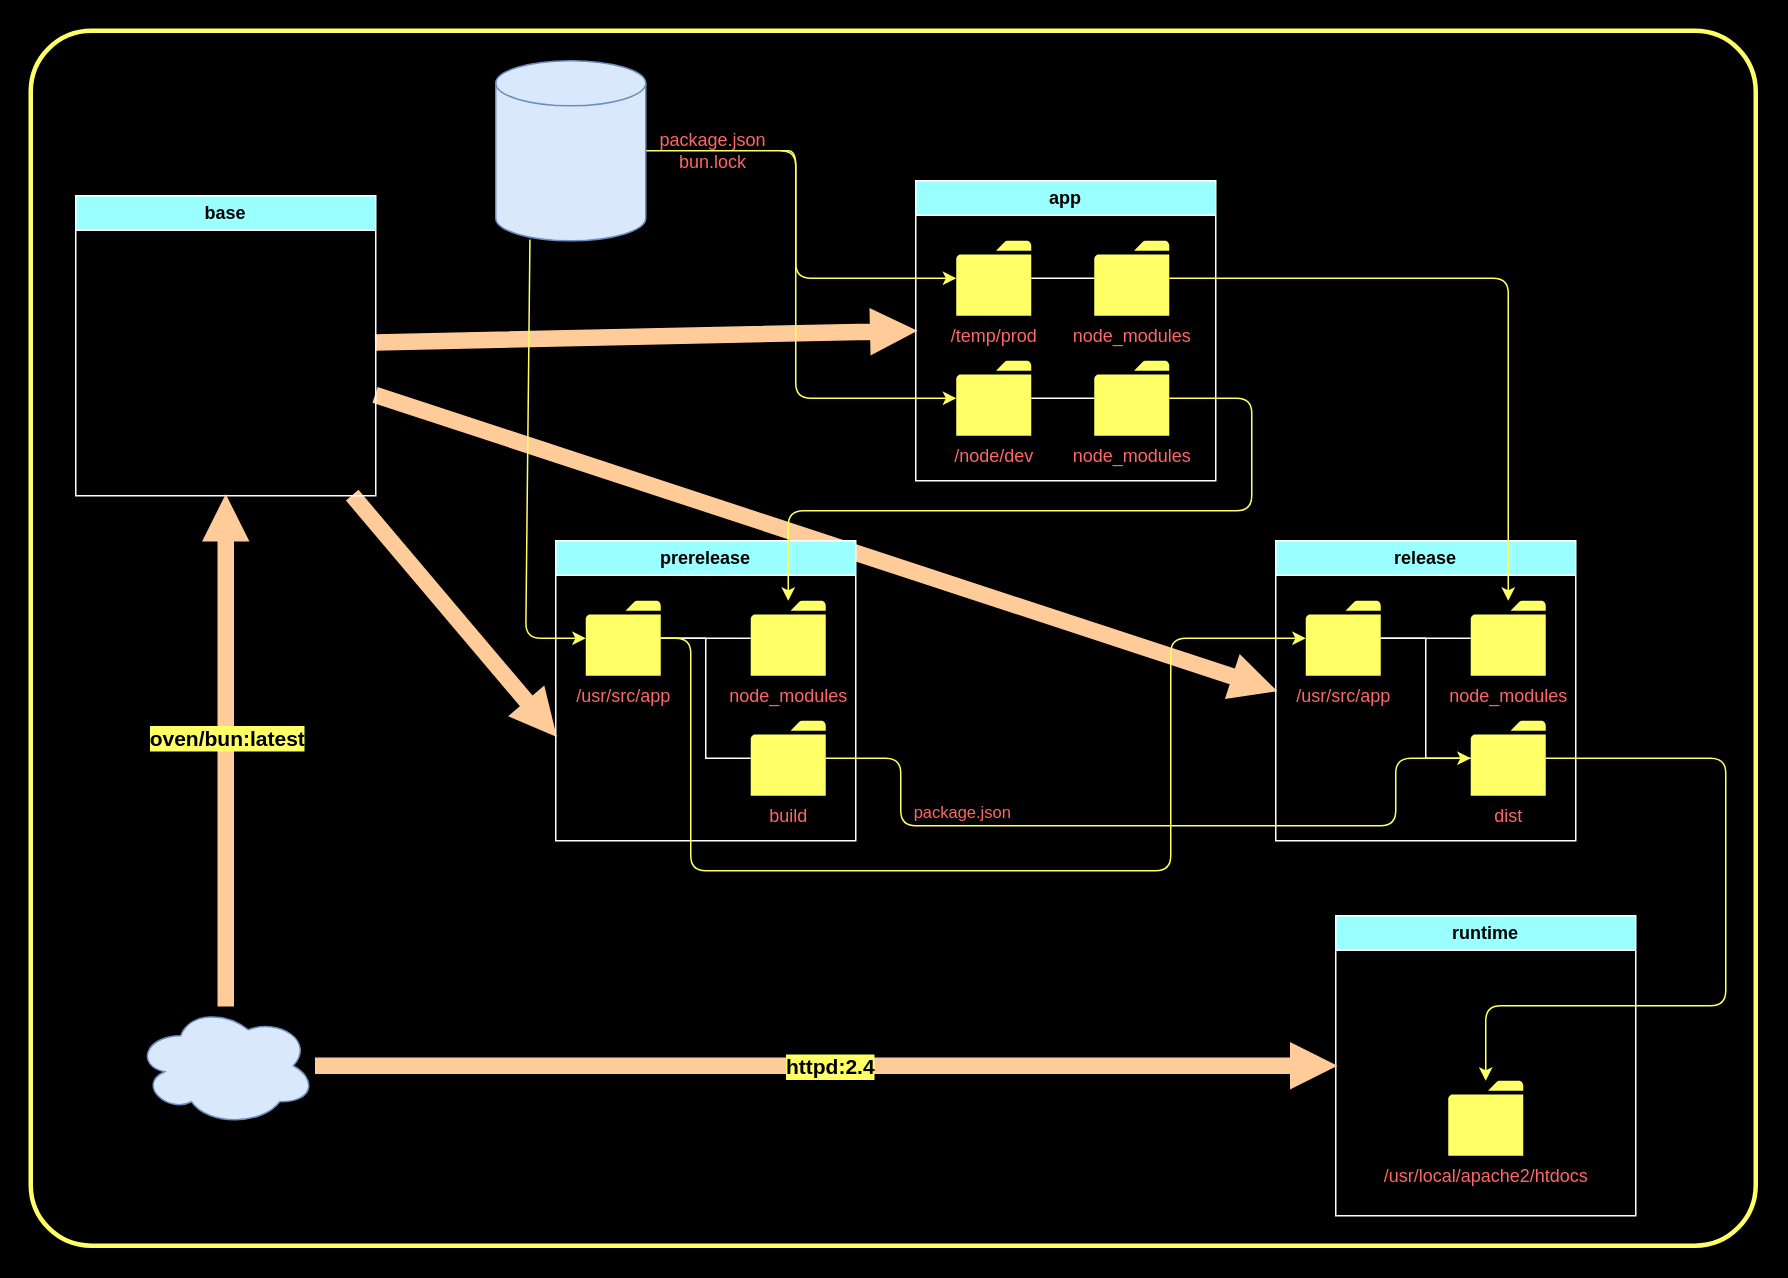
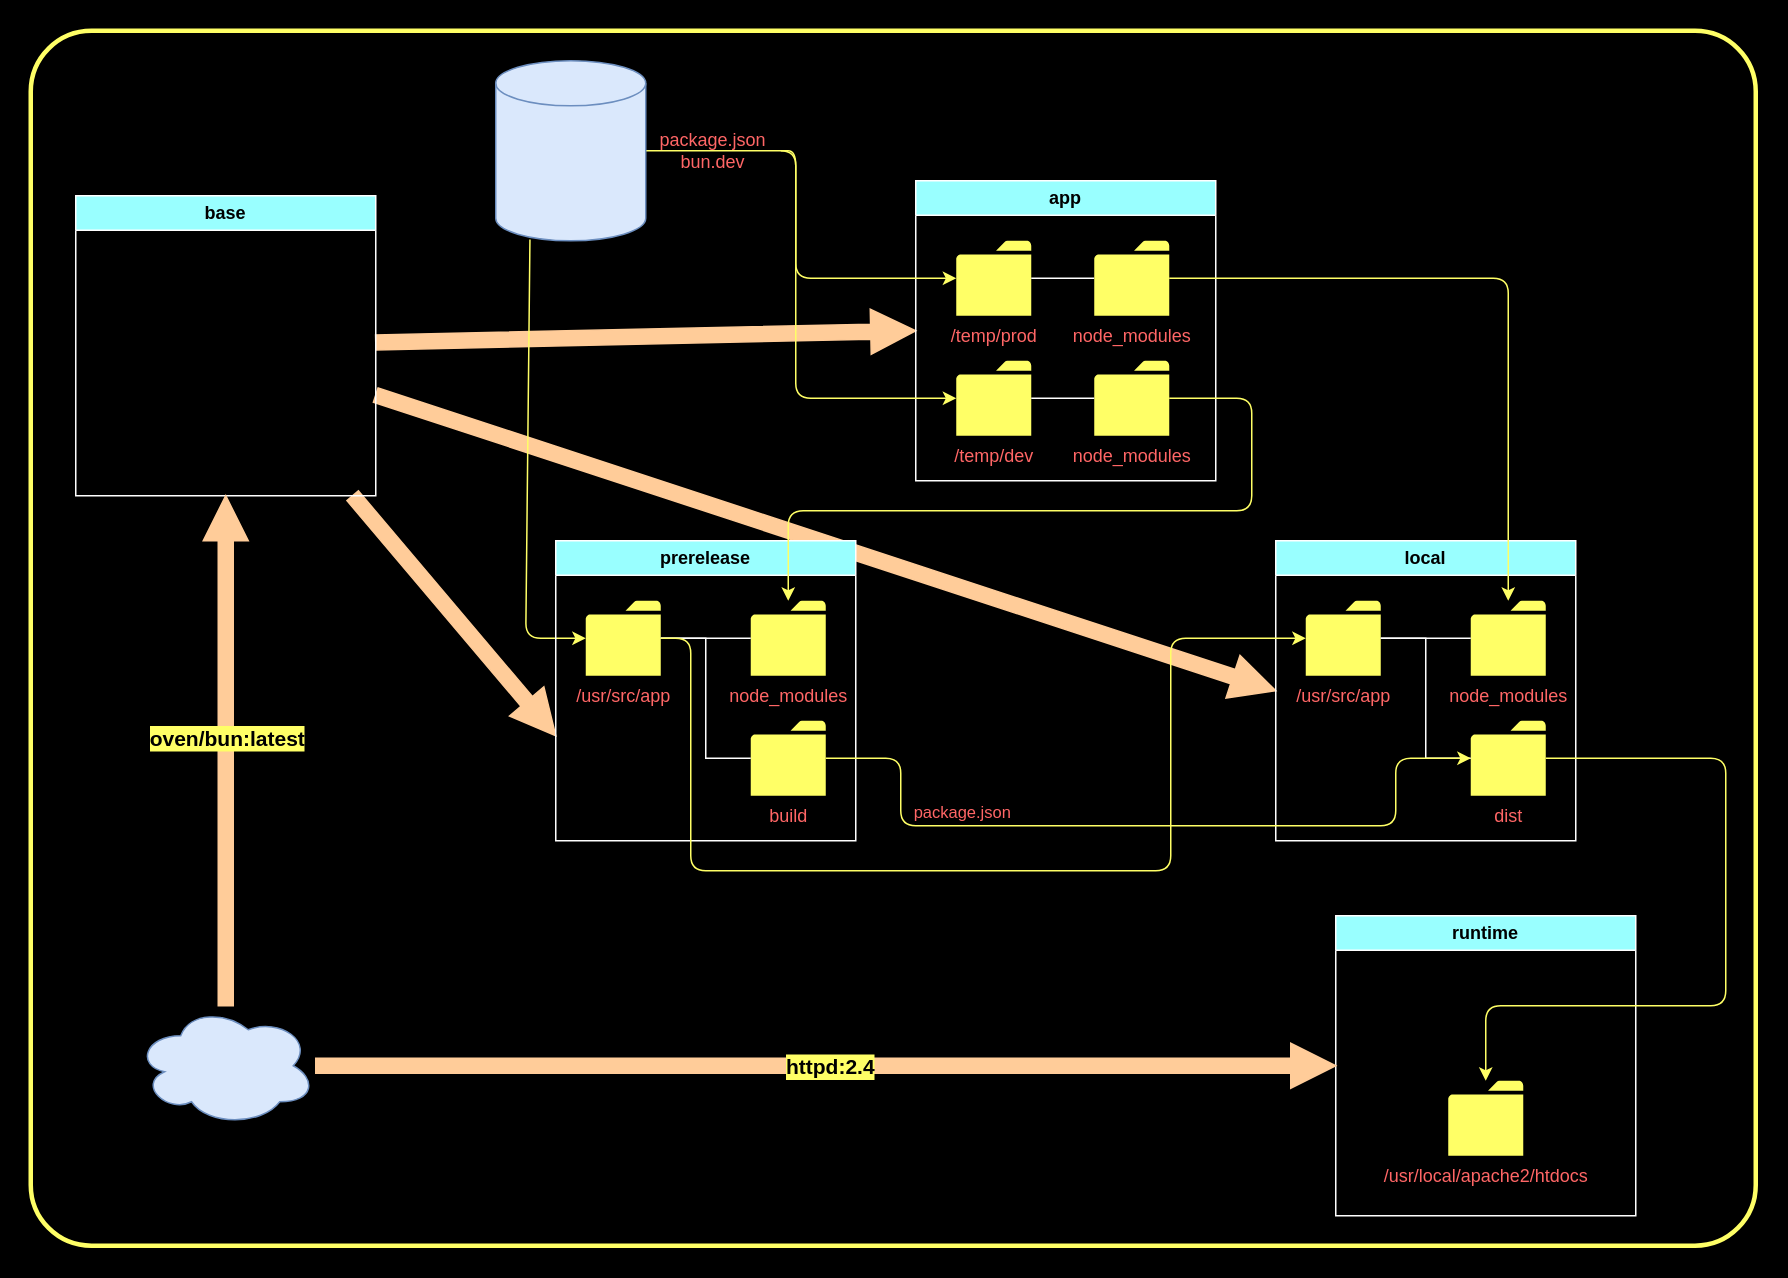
node "package.json bun.lock": label "package.json bun.lock" -> "package.json bun.dev"
node "/node/dev": label "/node/dev" -> "/temp/dev"
node "release": label "release" -> "local"
